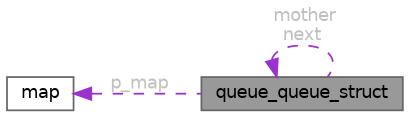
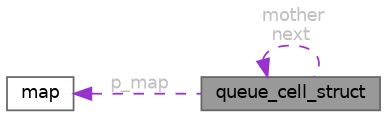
node "queue_queue_struct": label "queue_queue_struct" -> "queue_cell_struct"
